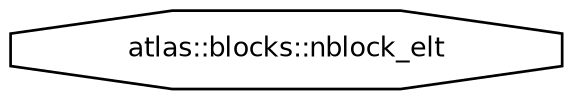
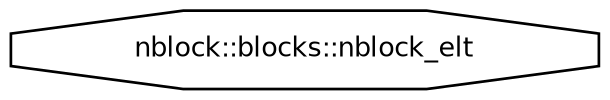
node "atlas::blocks::nblock_elt": label "atlas::blocks::nblock_elt" -> "nblock::blocks::nblock_elt"
